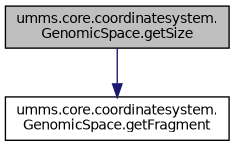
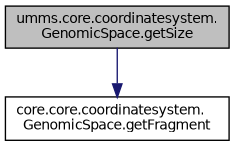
node "umms.core.coordinatesystem. GenomicSpace.getFragment": label "umms.core.coordinatesystem. GenomicSpace.getFragment" -> "core.core.coordinatesystem. GenomicSpace.getFragment"
